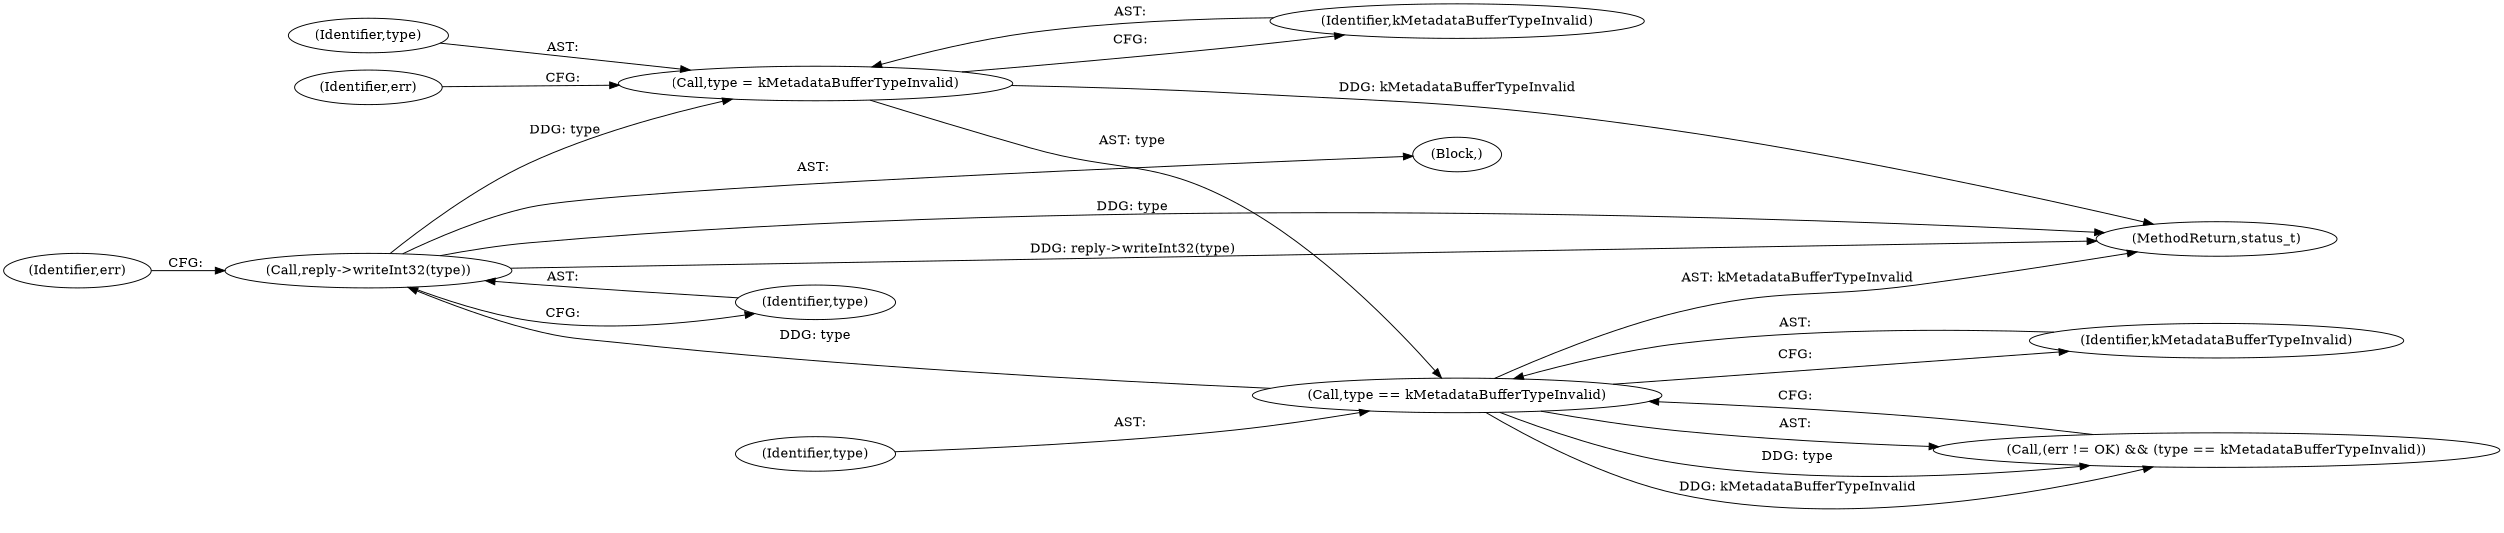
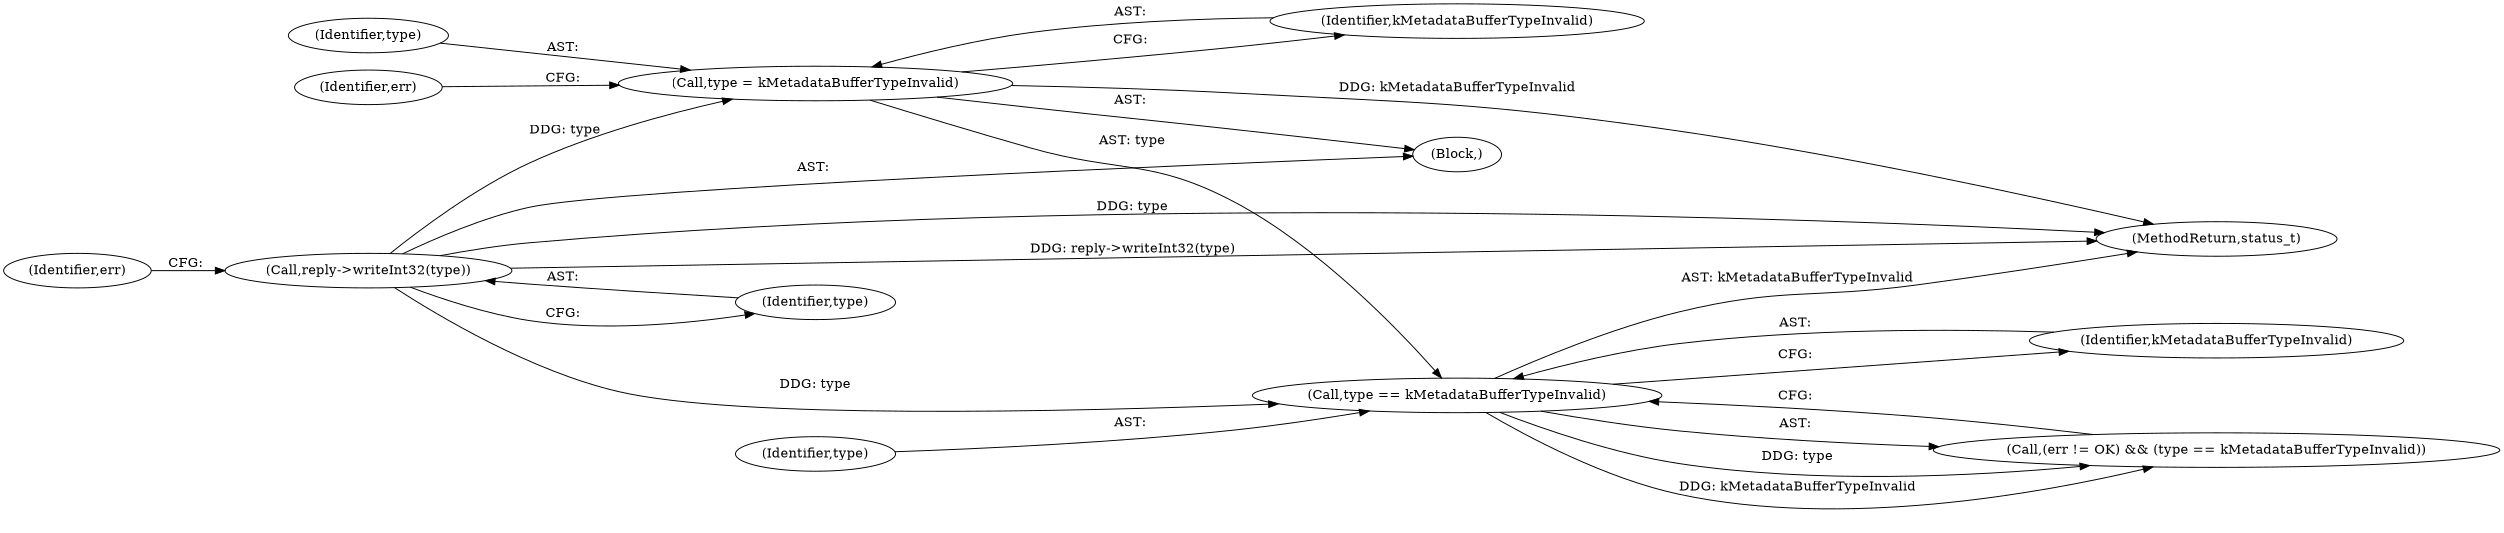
edge "(Call,type = kMetadataBufferTypeInvalid)" -> "(Block,)": added, label "AST:"
edge "(Call,type == kMetadataBufferTypeInvalid)" -> "(Call,reply->writeInt32(type))": reversed
